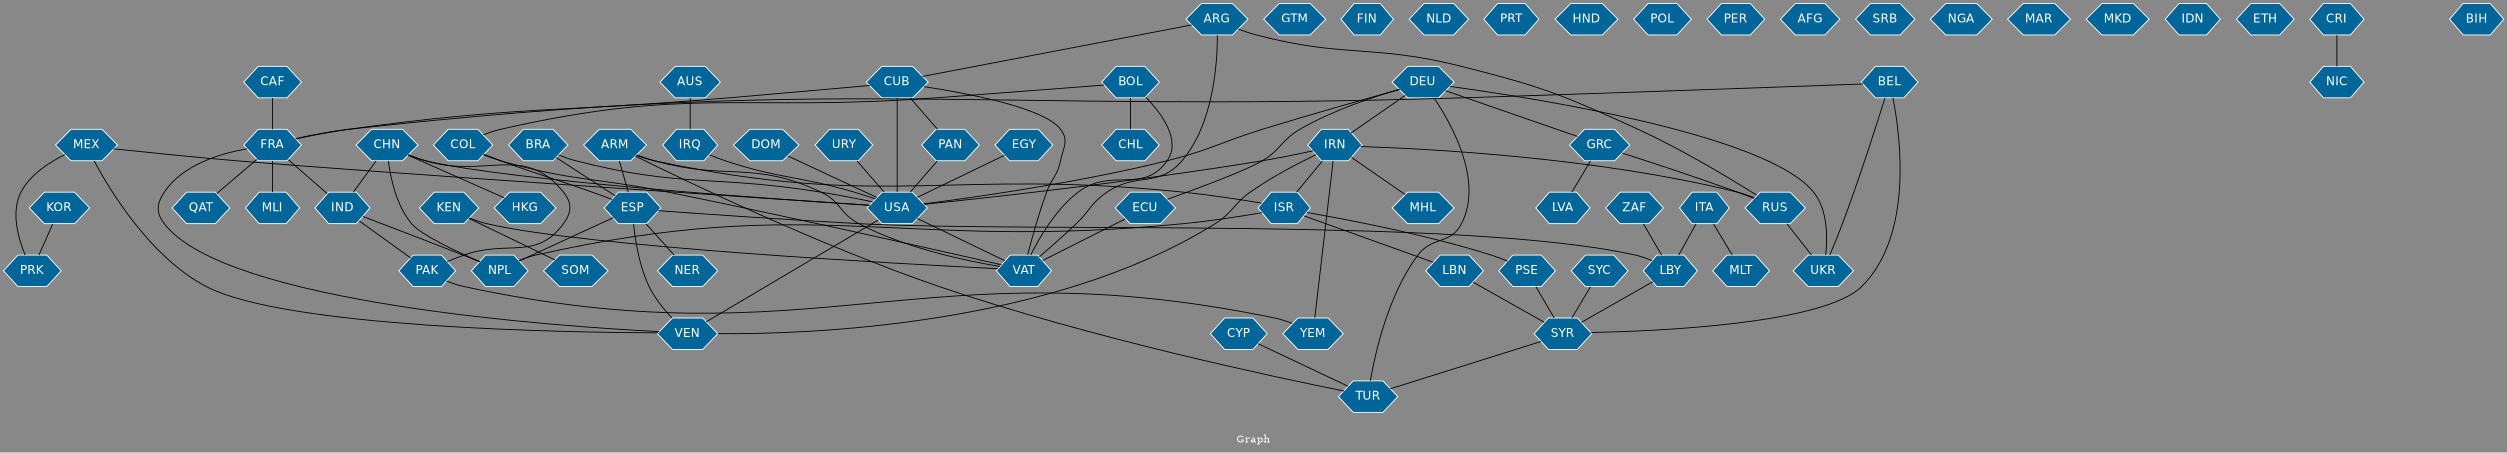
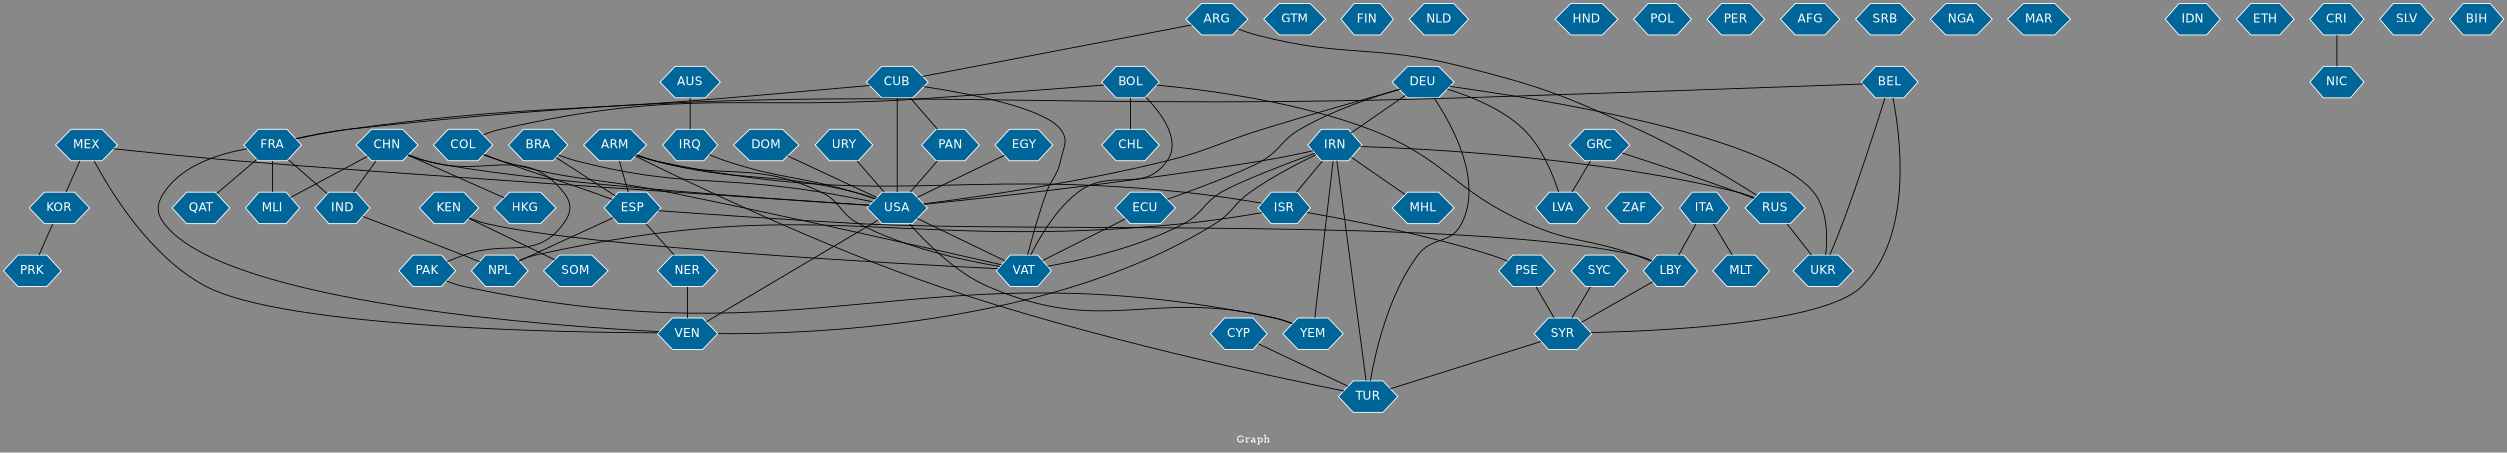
node "PRT": removed
node "MKD": removed
node "SLV": added
node "CAF": removed
edge "DEU" -- "GRC": now "DEU" -- "LVA"
edge "ARG" -- "VAT": now "IRN" -- "VAT"
edge "ARM" -- "USA": added
edge "MEX" -- "PRK": now "MEX" -- "KOR"
edge "CHN" -- "NPL": now "CHN" -- "MLI"
edge "IND" -- "PAK": removed
edge "ZAF" -- "LBY": now "BOL" -- "LBY"
edge "IRN" -- "TUR": added
node "LBN": removed
edge "ESP" -- "VEN": now "NER" -- "VEN"
edge "USA" -- "YEM": added
